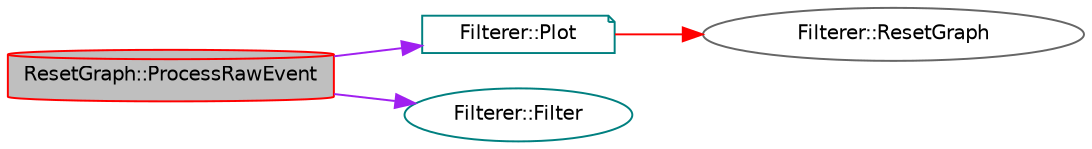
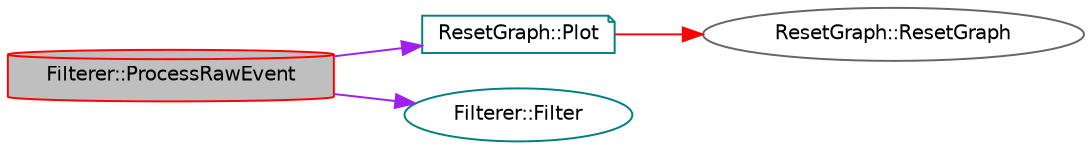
node "Filterer::Plot": label "Filterer::Plot" -> "ResetGraph::Plot"
node "Filterer::ResetGraph": label "Filterer::ResetGraph" -> "ResetGraph::ResetGraph"
node "ResetGraph::ProcessRawEvent": label "ResetGraph::ProcessRawEvent" -> "Filterer::ProcessRawEvent"
